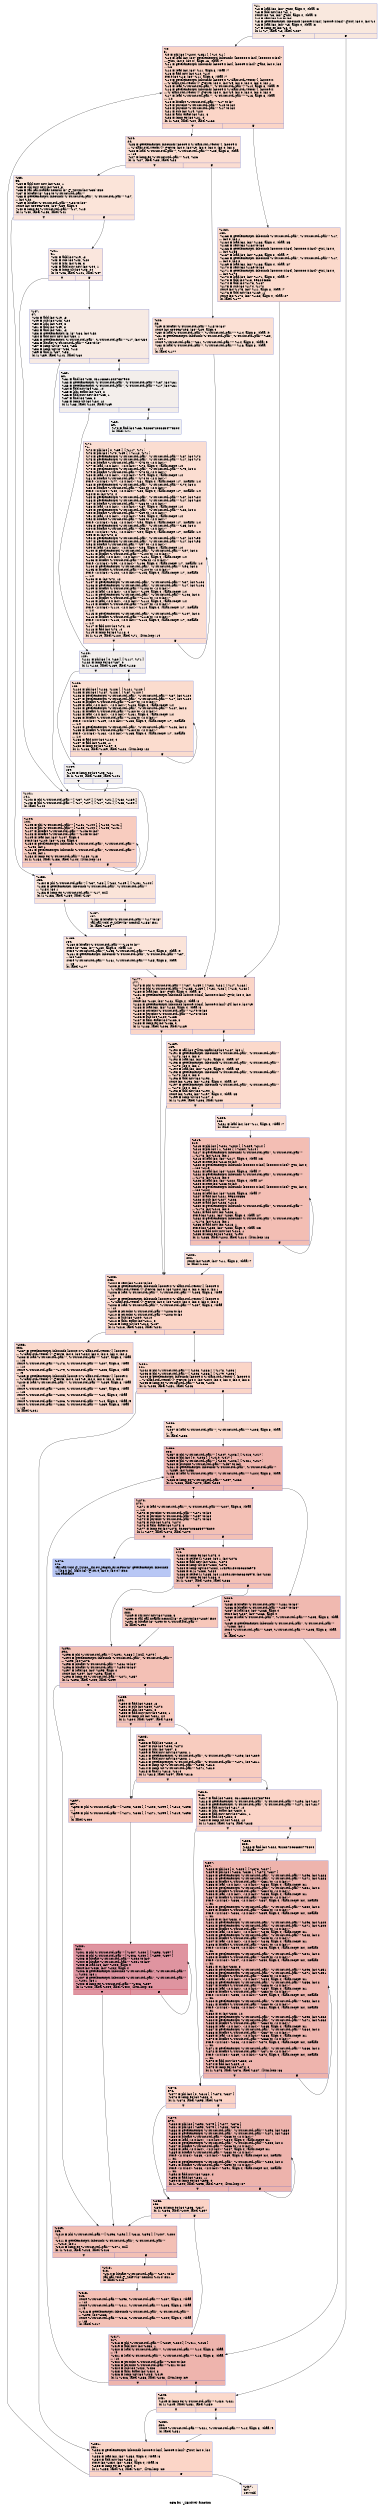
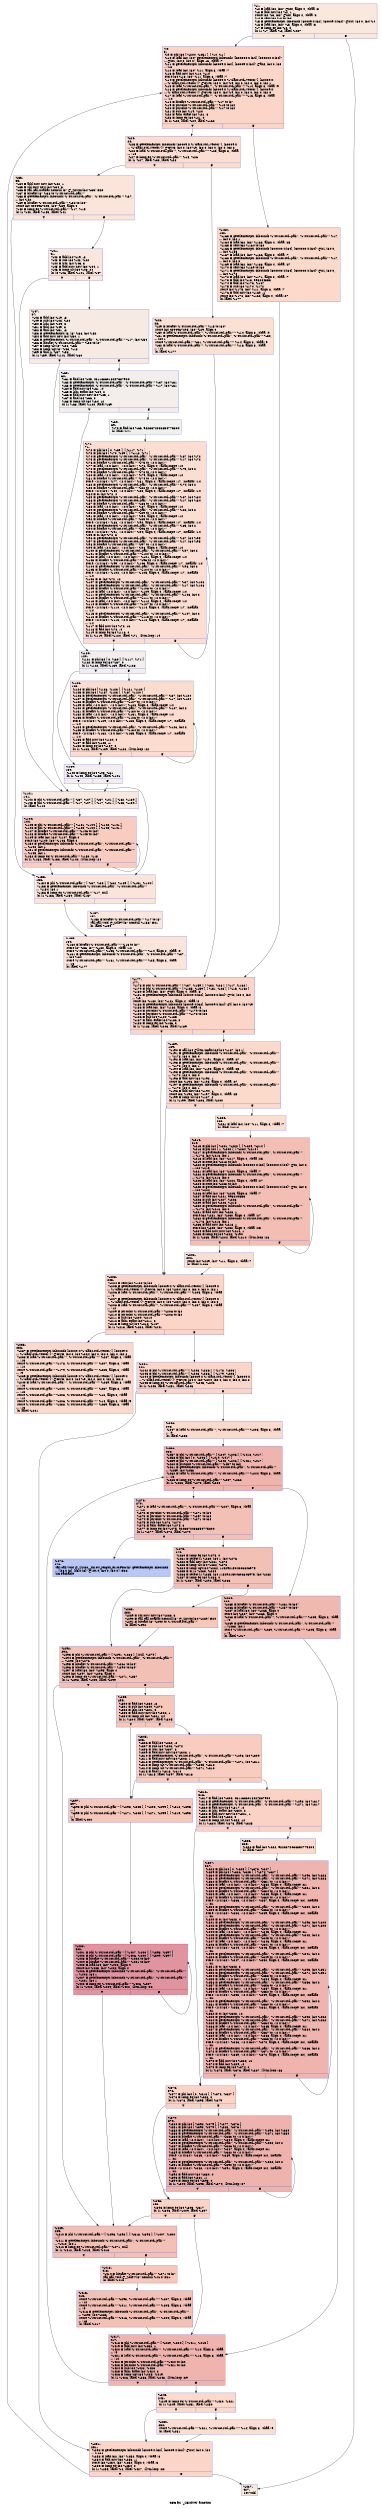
edge "%1:" -> "%248:": now "%1:" -> "%427:"
